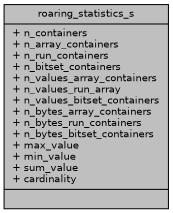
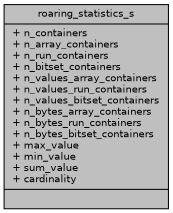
node "roaring_statistics_s": text "+ n_values_run_array" -> "+ n_values_run_containers"
